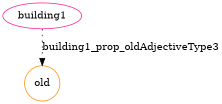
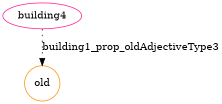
node "building1": label "building1" -> "building4"
